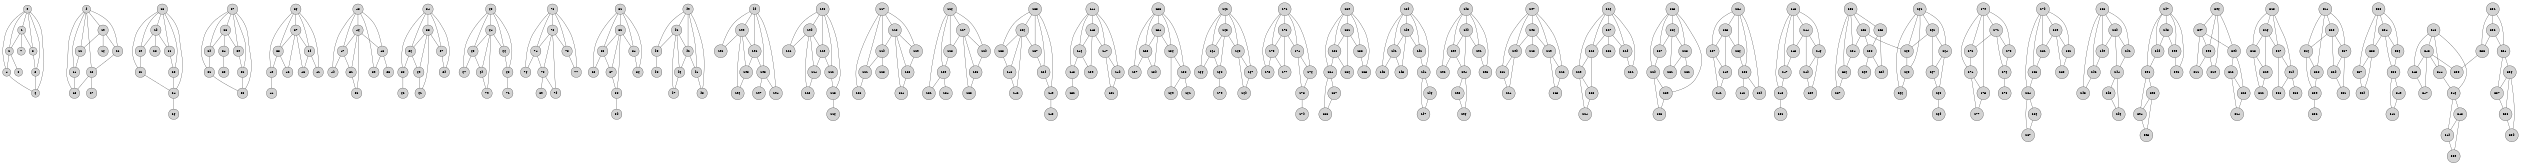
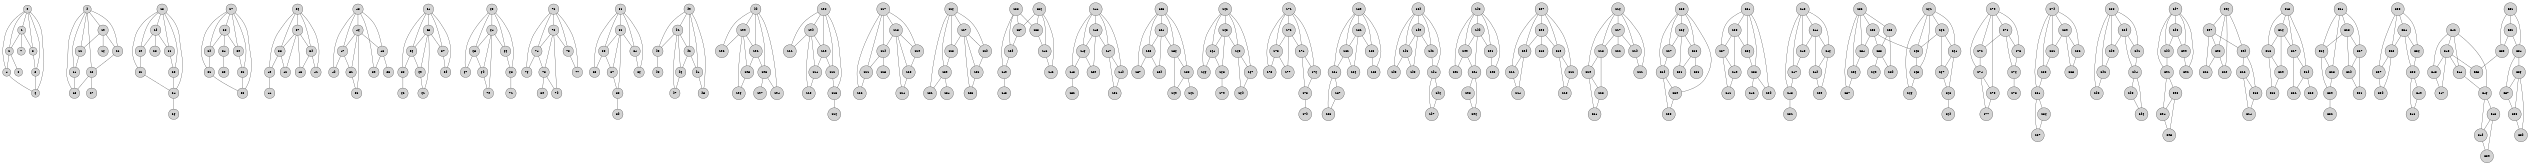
edge "135" -- "136": removed
